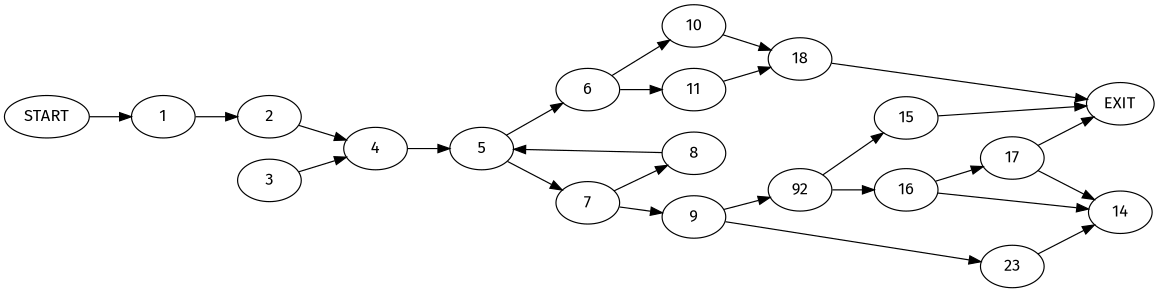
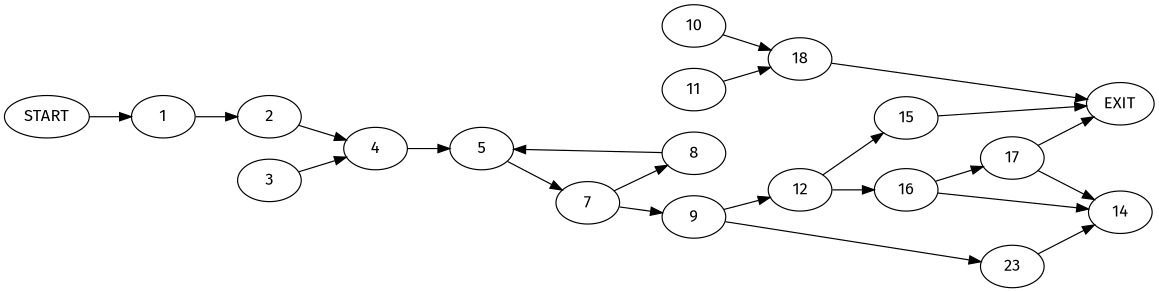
node "6": removed
node "92": label "92" -> "12"
